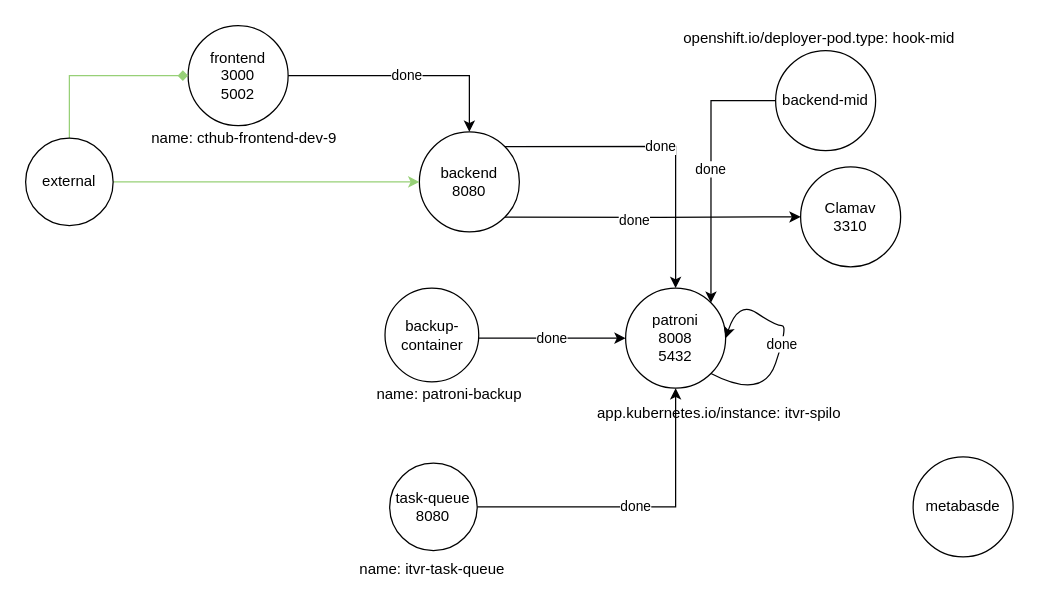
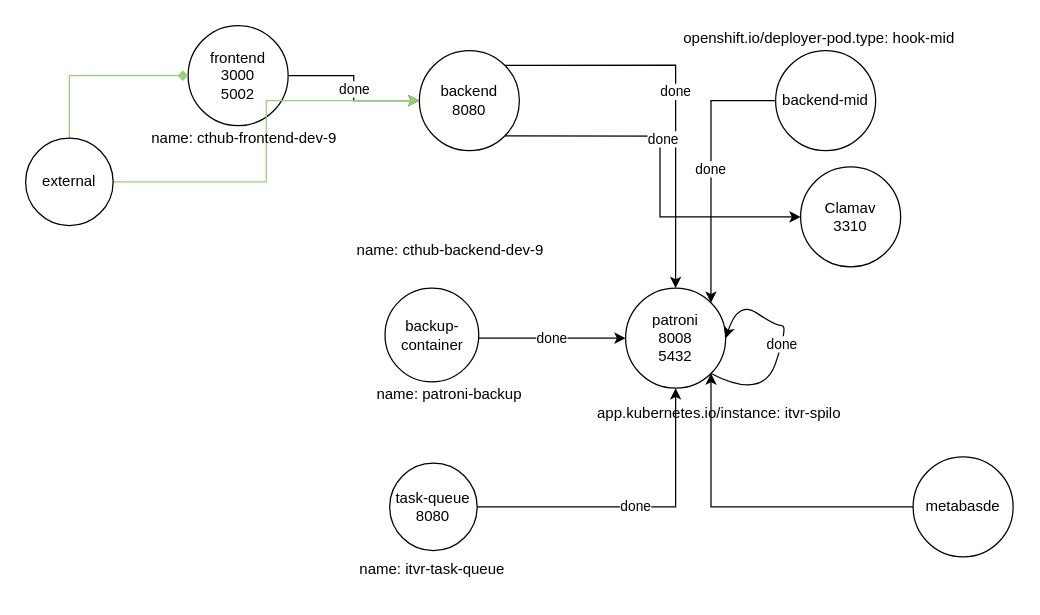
node "backend 8080": moved (469, 182) -> (469, 101)
node "name: cthub-backend-dev-9": added
edge "metabasde" -> "patroni 8008 5432": added
